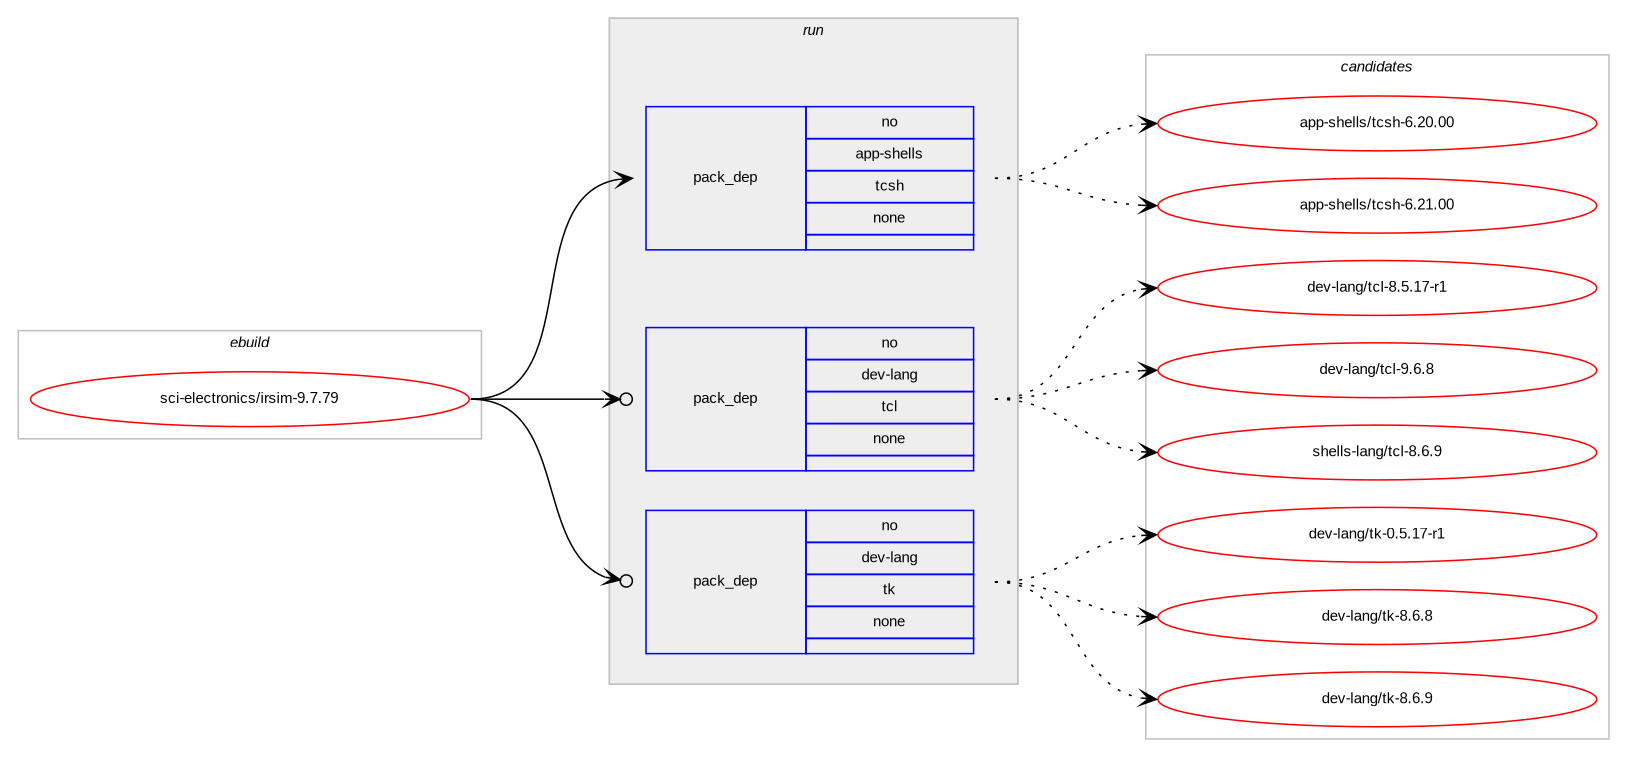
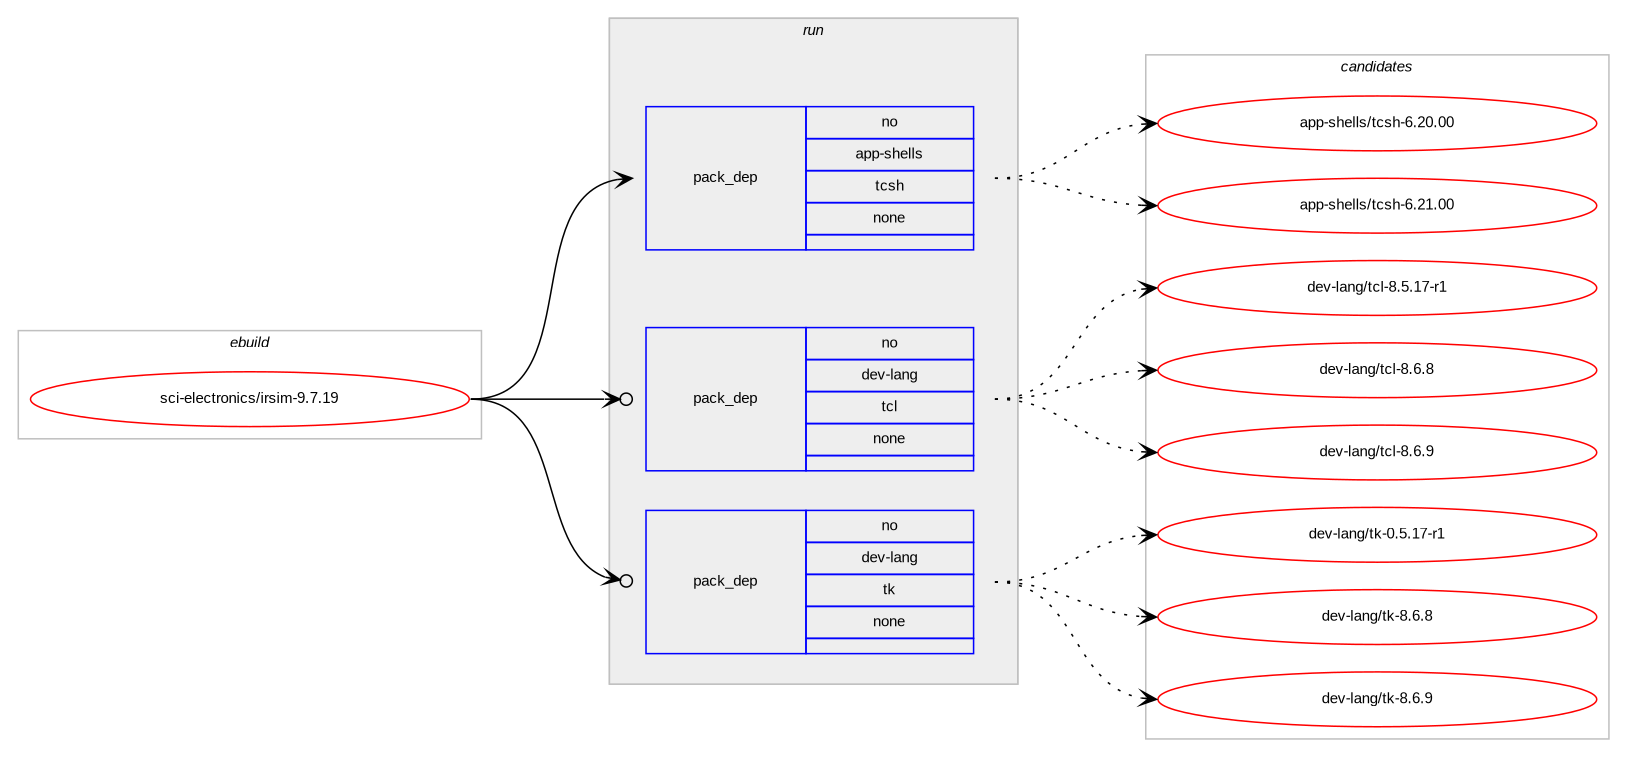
node "dev-lang/tcl-9.6.8": label "dev-lang/tcl-9.6.8" -> "dev-lang/tcl-8.6.8"
node "sci-electronics/irsim-9.7.79": label "sci-electronics/irsim-9.7.79" -> "sci-electronics/irsim-9.7.19"
node "shells-lang/tcl-8.6.9": label "shells-lang/tcl-8.6.9" -> "dev-lang/tcl-8.6.9"
